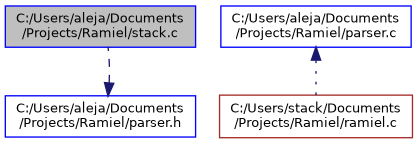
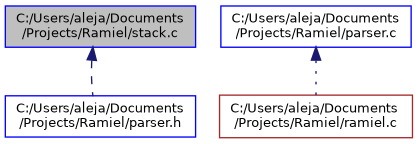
edge "C:/Users/aleja/Documents /Projects/Ramiel/stack.c" -> "C:/Users/aleja/Documents /Projects/Ramiel/parser.h": reversed
node "C:/Users/stack/Documents /Projects/Ramiel/ramiel.c": label "C:/Users/stack/Documents /Projects/Ramiel/ramiel.c" -> "C:/Users/aleja/Documents /Projects/Ramiel/ramiel.c"
